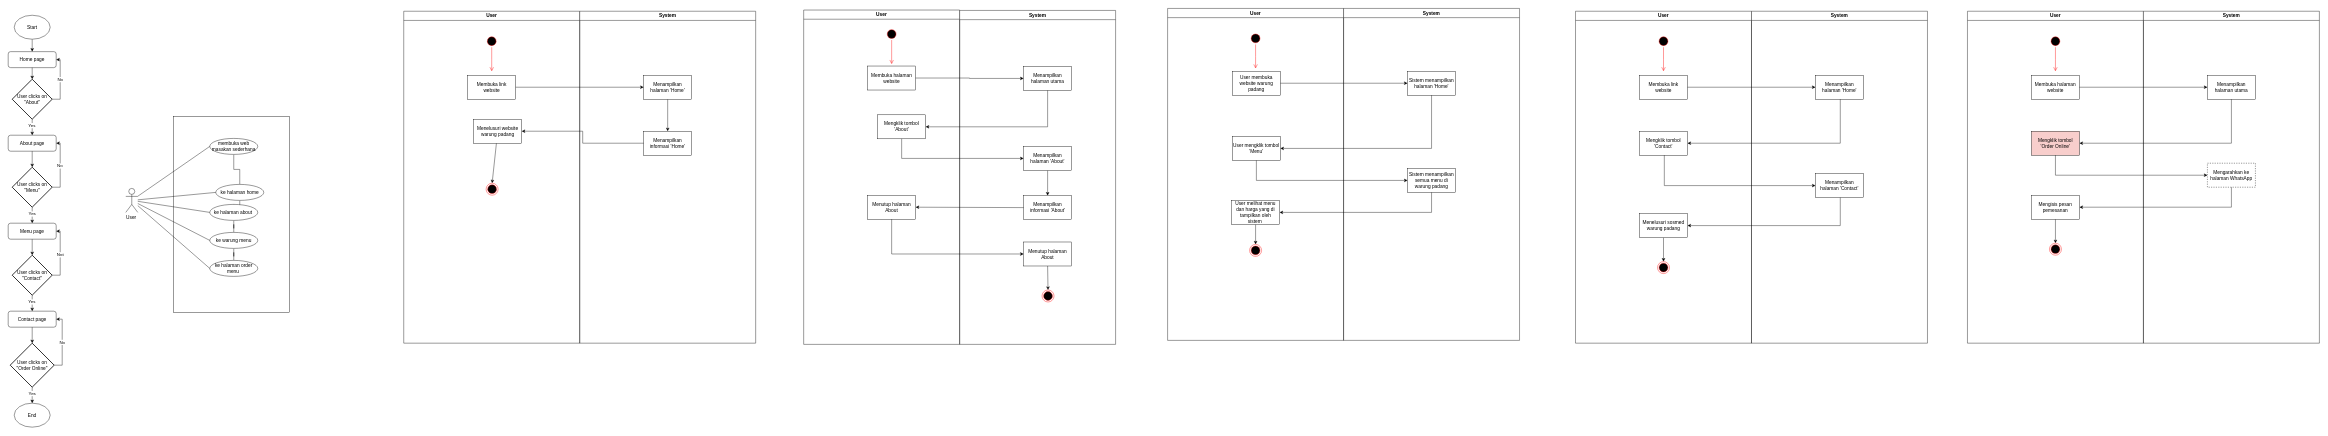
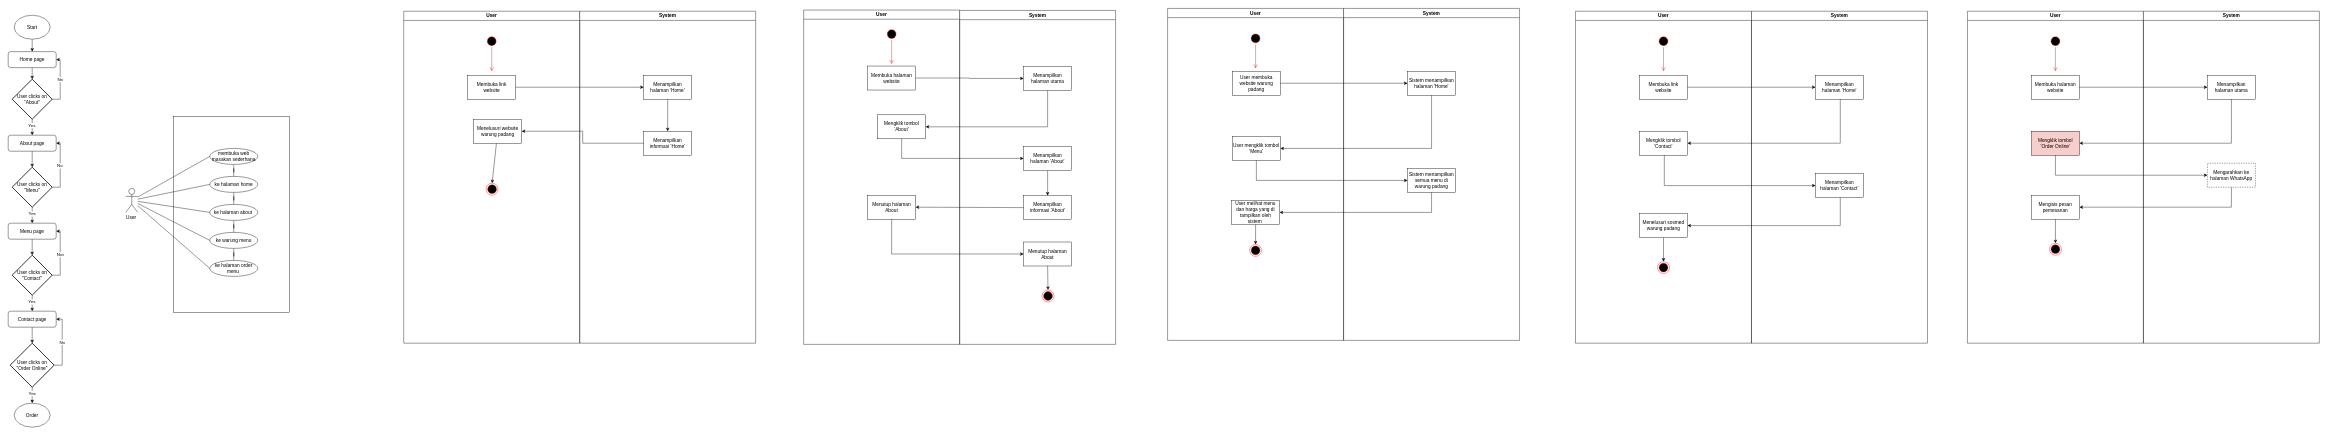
node "membuka web masakan sederhana": moved (234, 146) -> (234, 156)
node "ke halaman home": moved (240, 192) -> (234, 184)
node "End": label "End" -> "Order"
